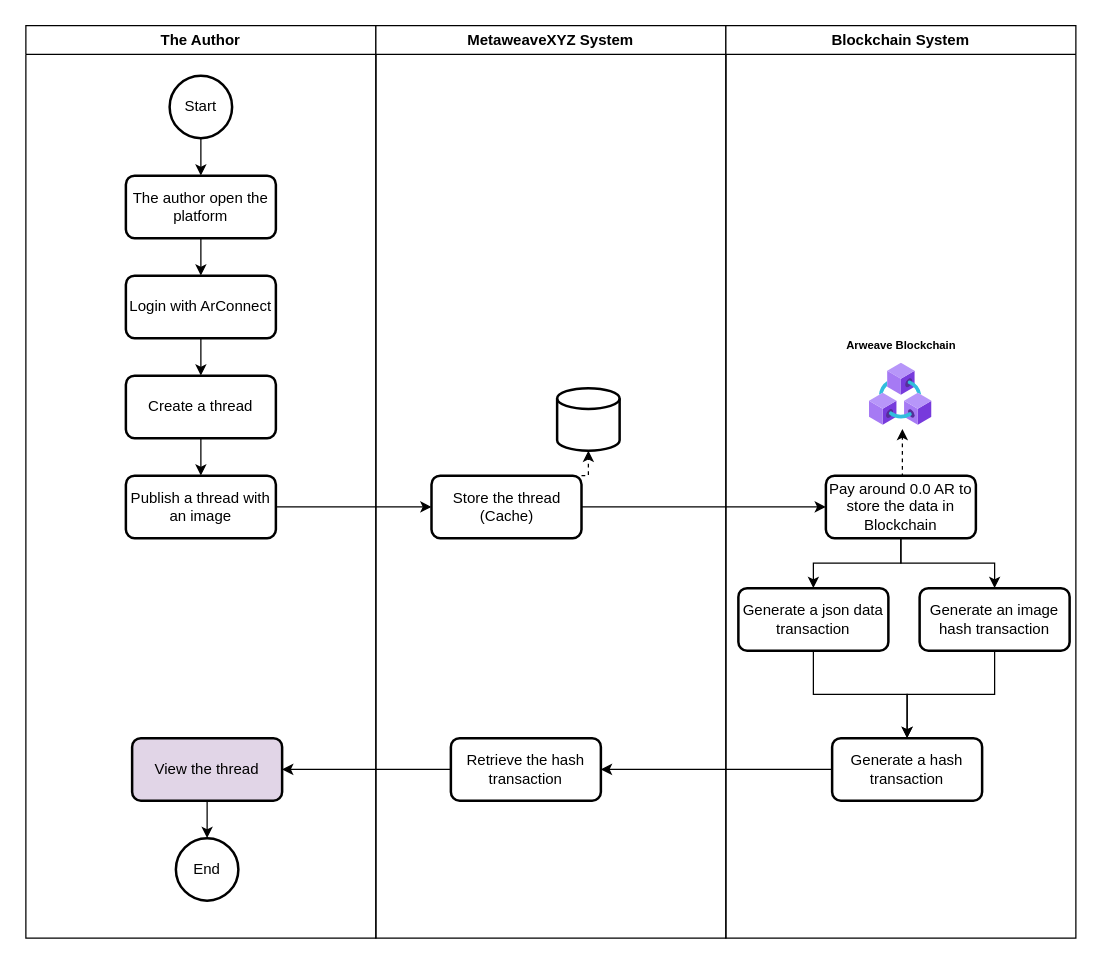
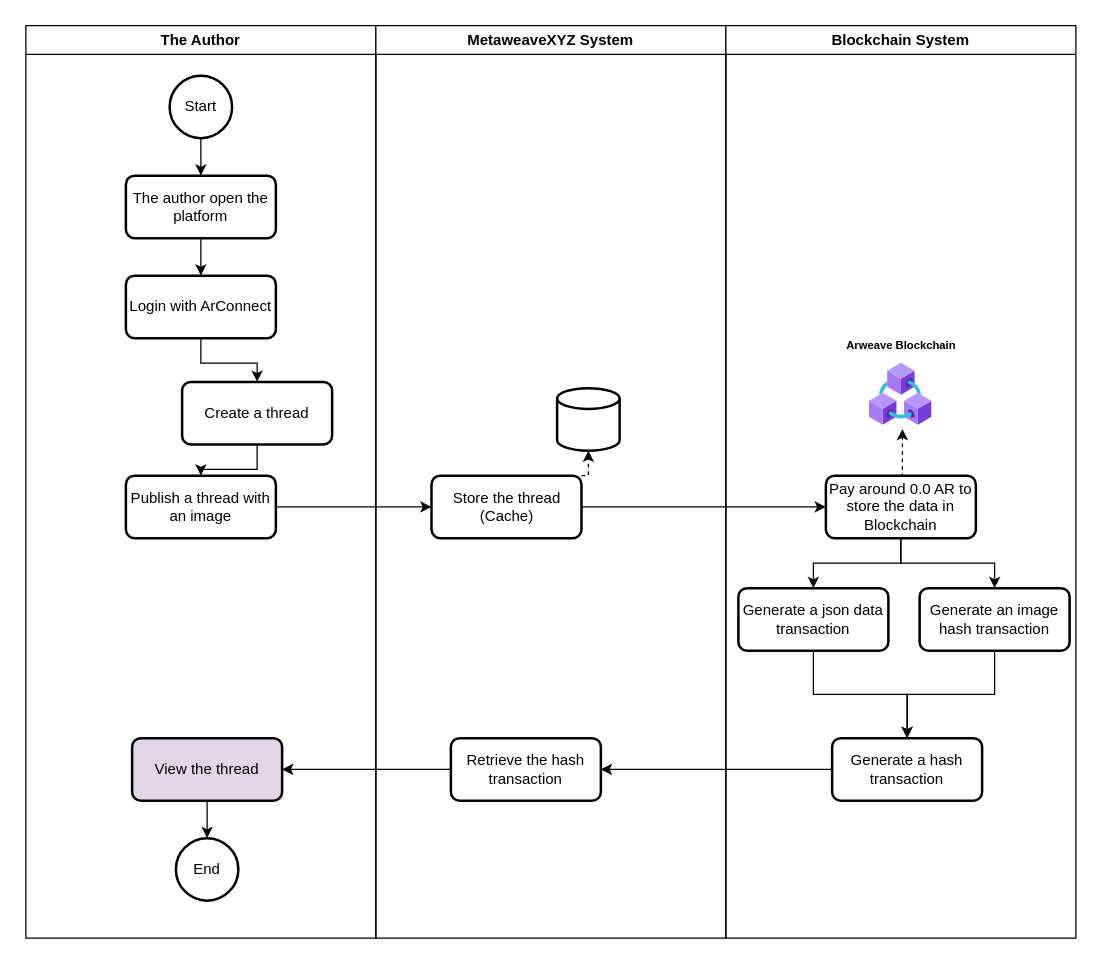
node "Create a thread": moved (201, 407) -> (257, 413)
